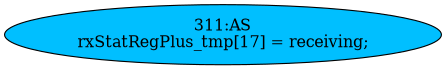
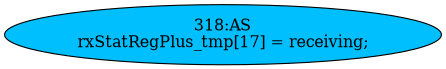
node "311:AS rxStatRegPlus_tmp[17] = receiving;": label "311:AS rxStatRegPlus_tmp[17] = receiving;" -> "318:AS rxStatRegPlus_tmp[17] = receiving;"
